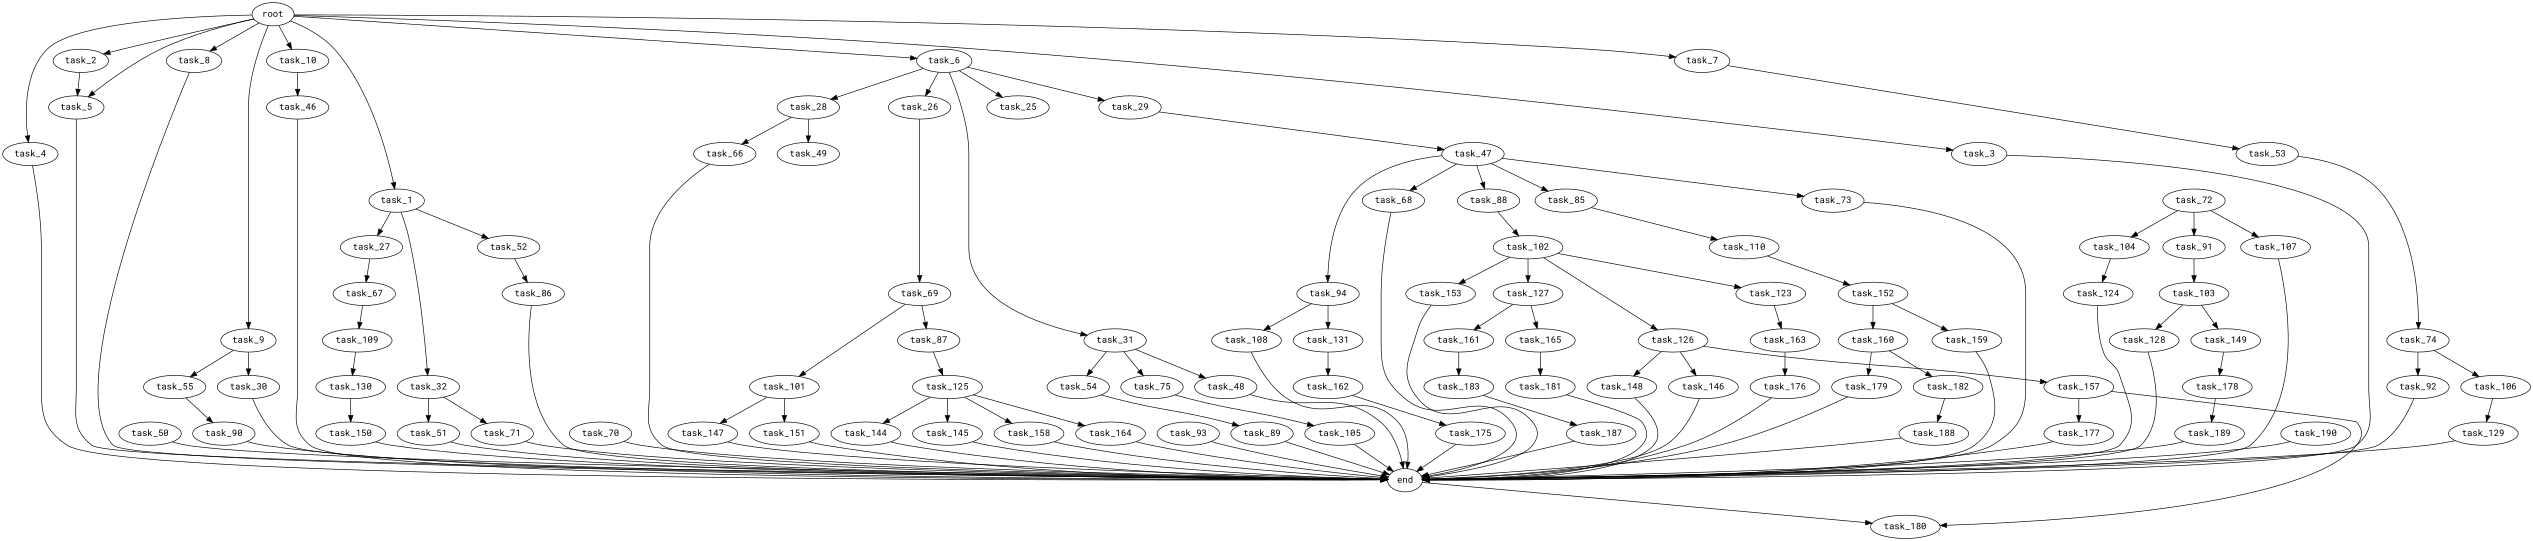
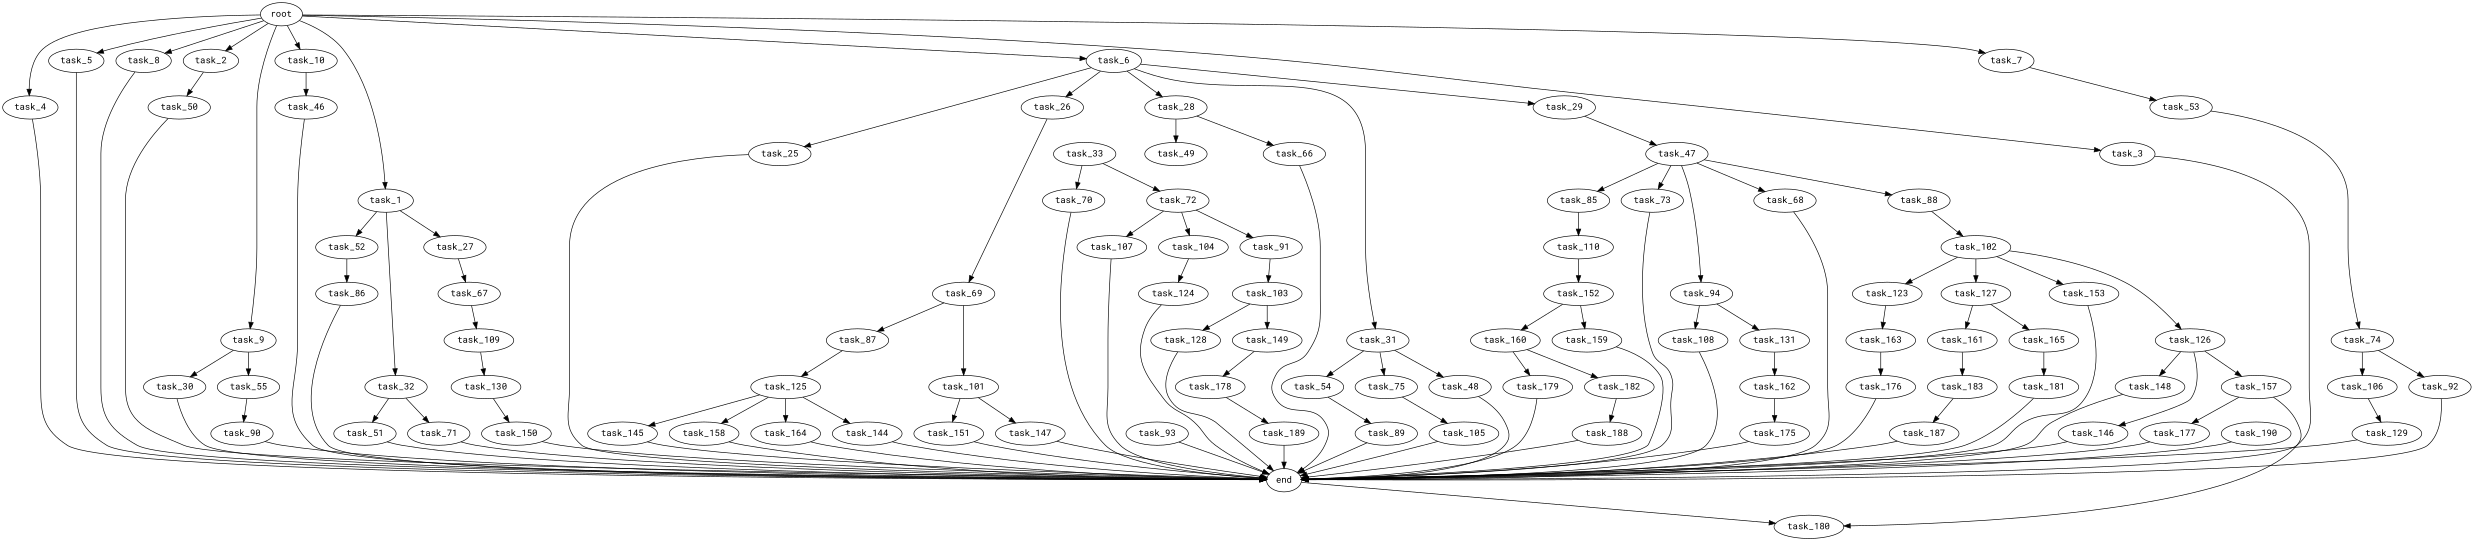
edge "task_2" -> "task_5": now "task_2" -> "task_50"
node "task_33": added
edge "task_25" -> "end": added
